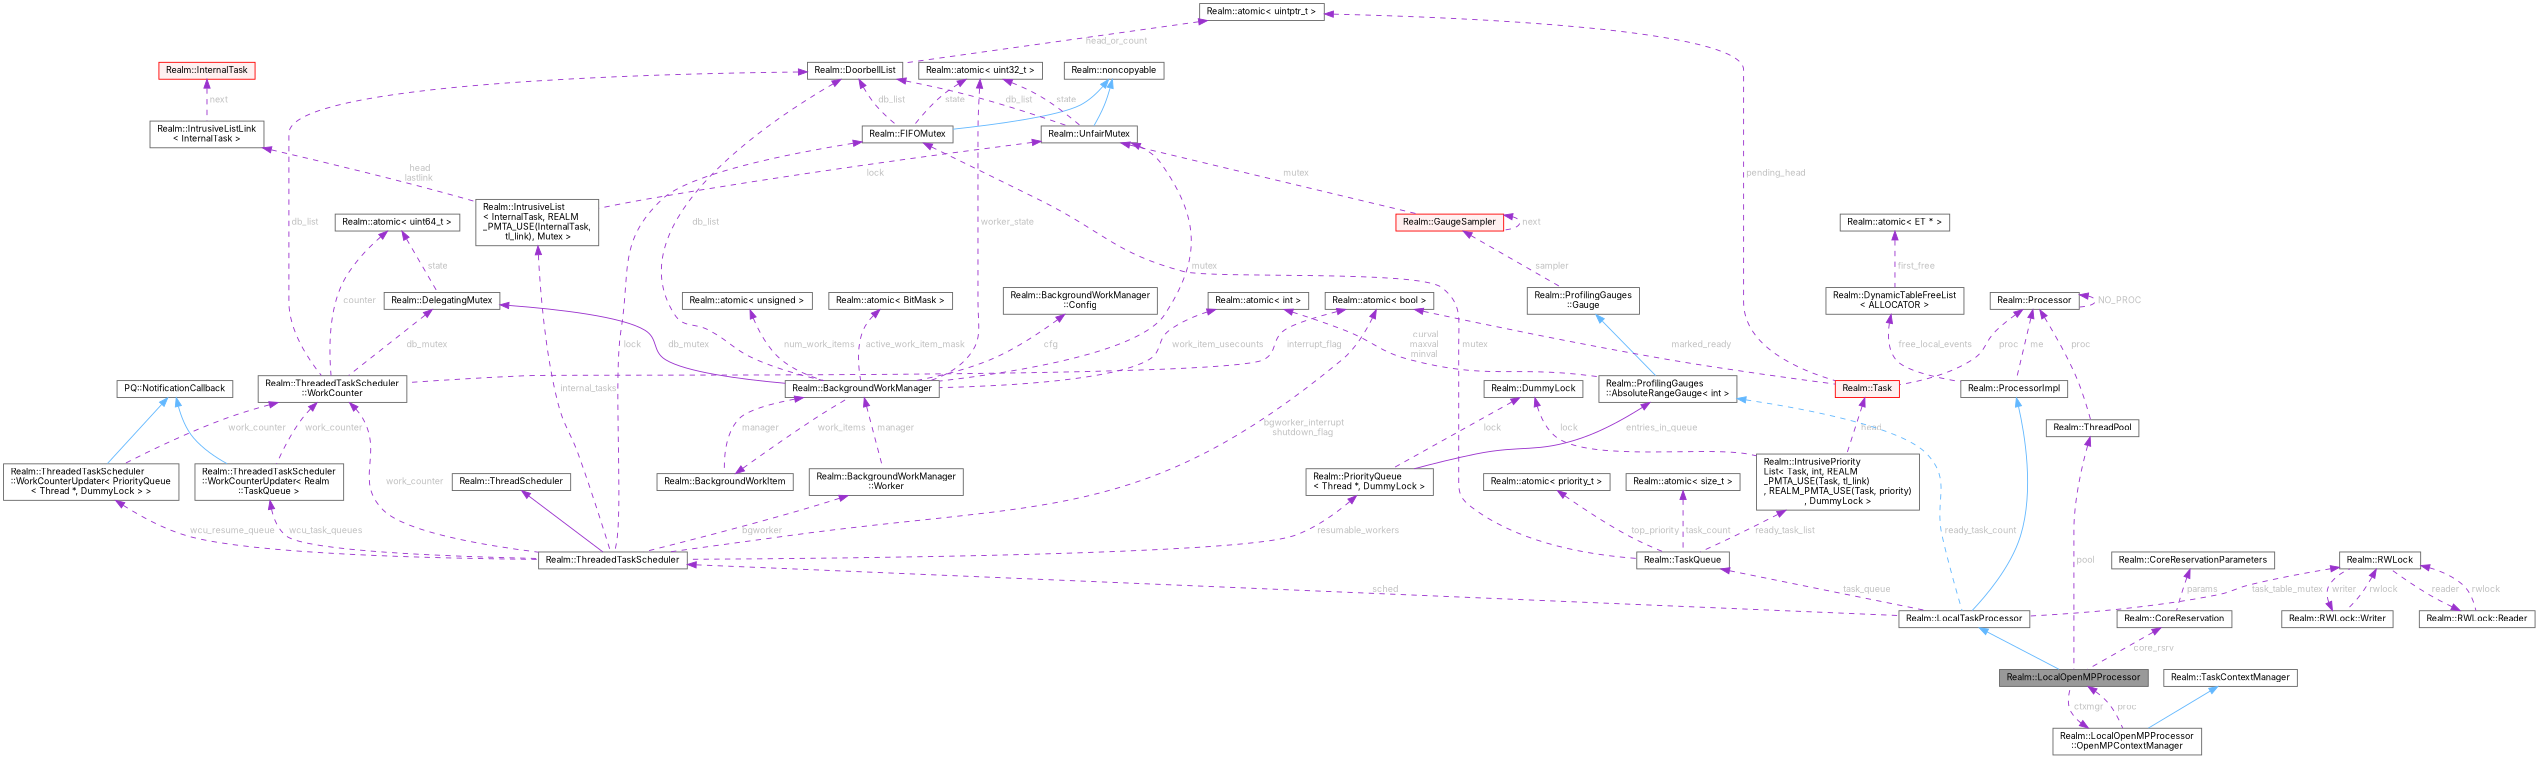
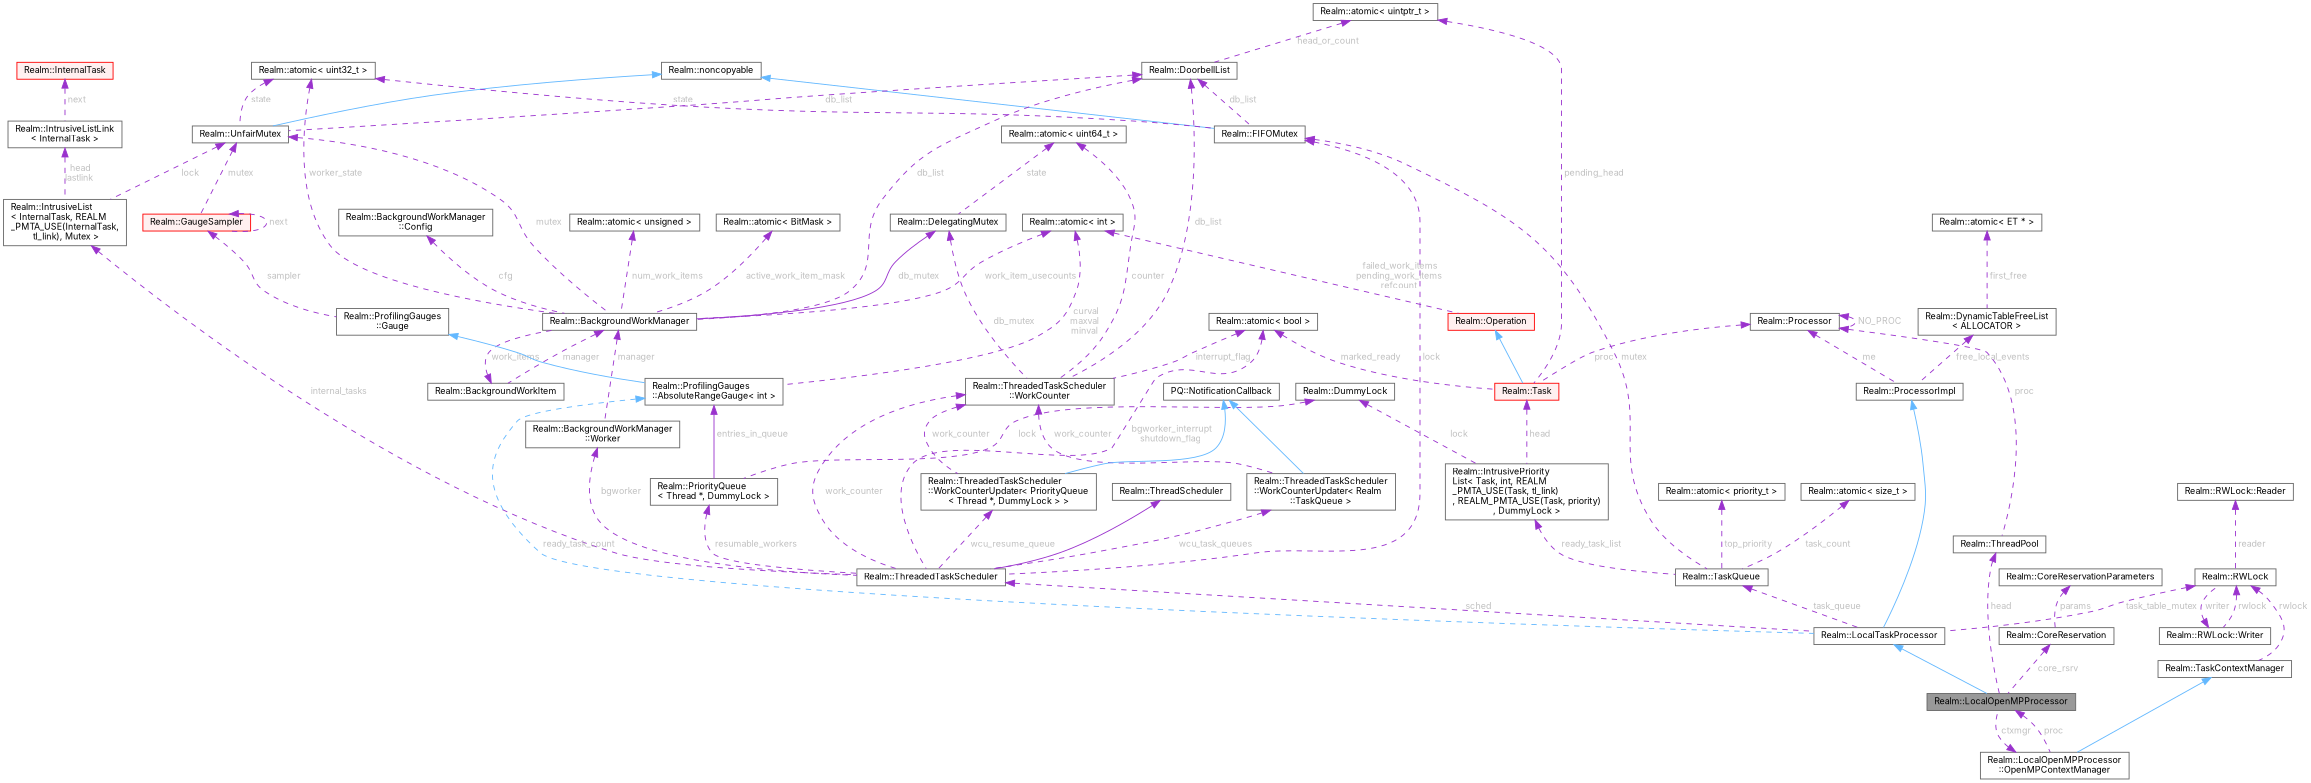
node "Realm::Operation": added
edge "Realm::LocalOpenMPProcessor" -> "Realm::ThreadPool": label " pool" -> " head"
edge "Realm::RWLock::Reader" -> "Realm::RWLock": now "Realm::TaskContextManager" -> "Realm::RWLock"
